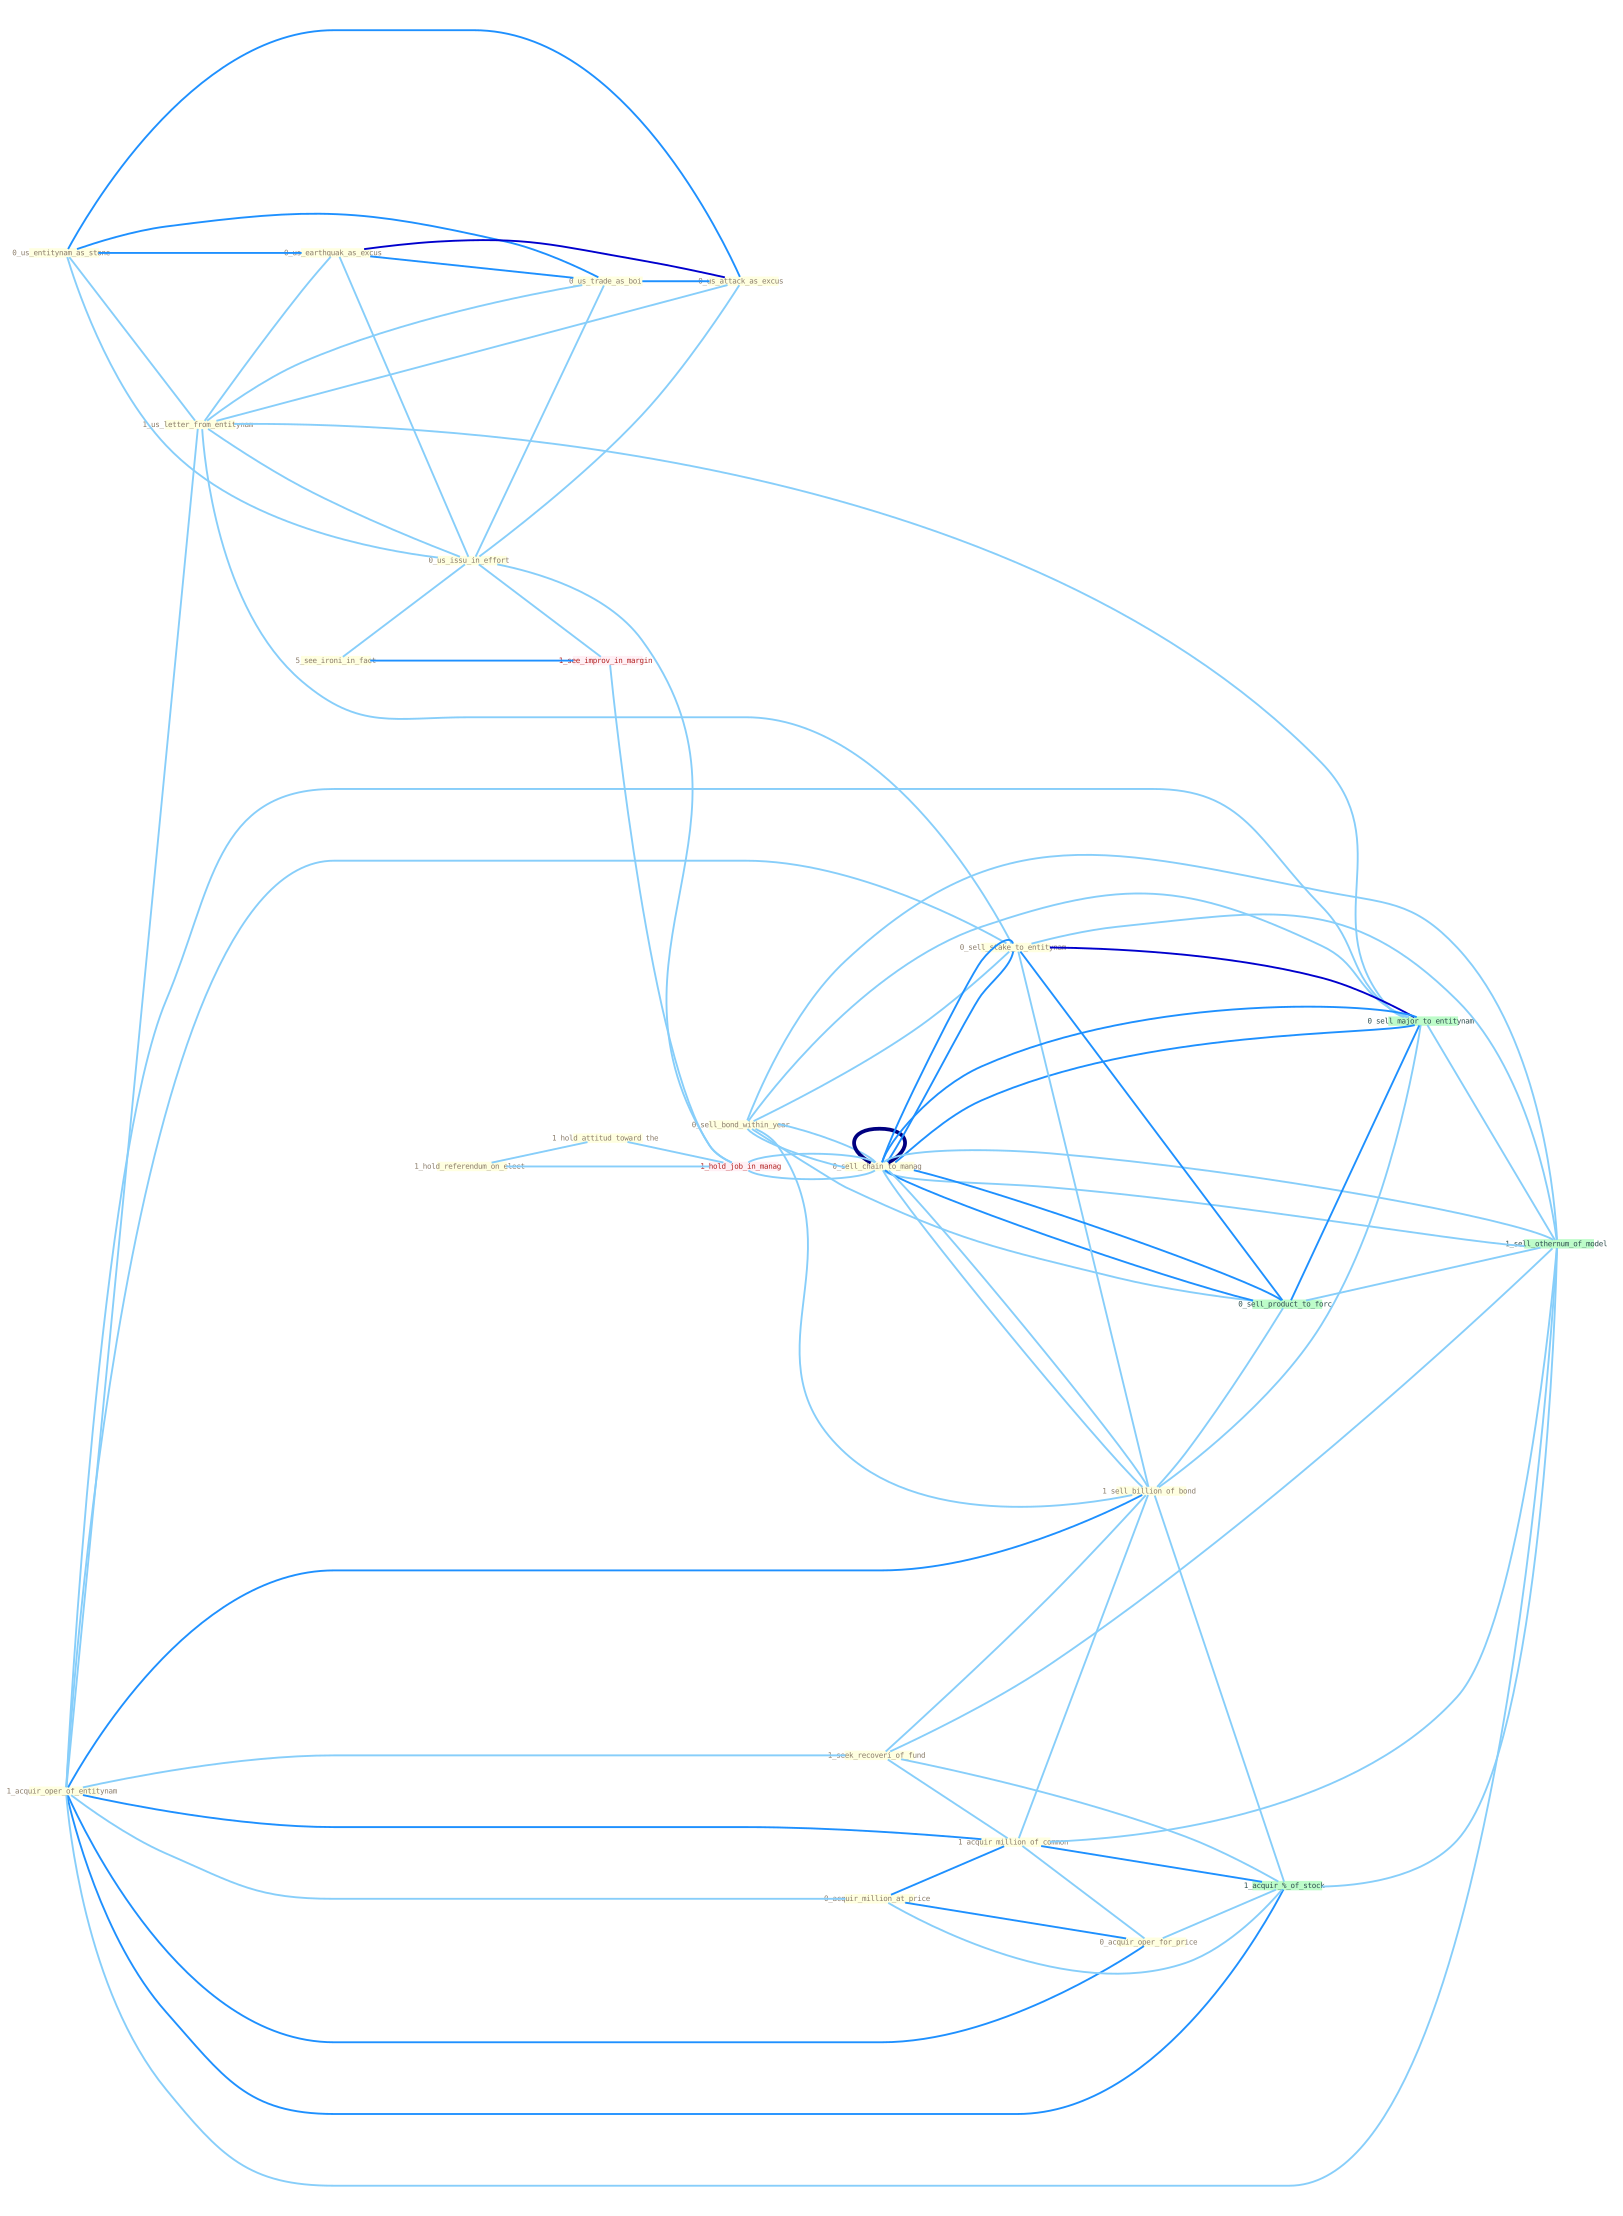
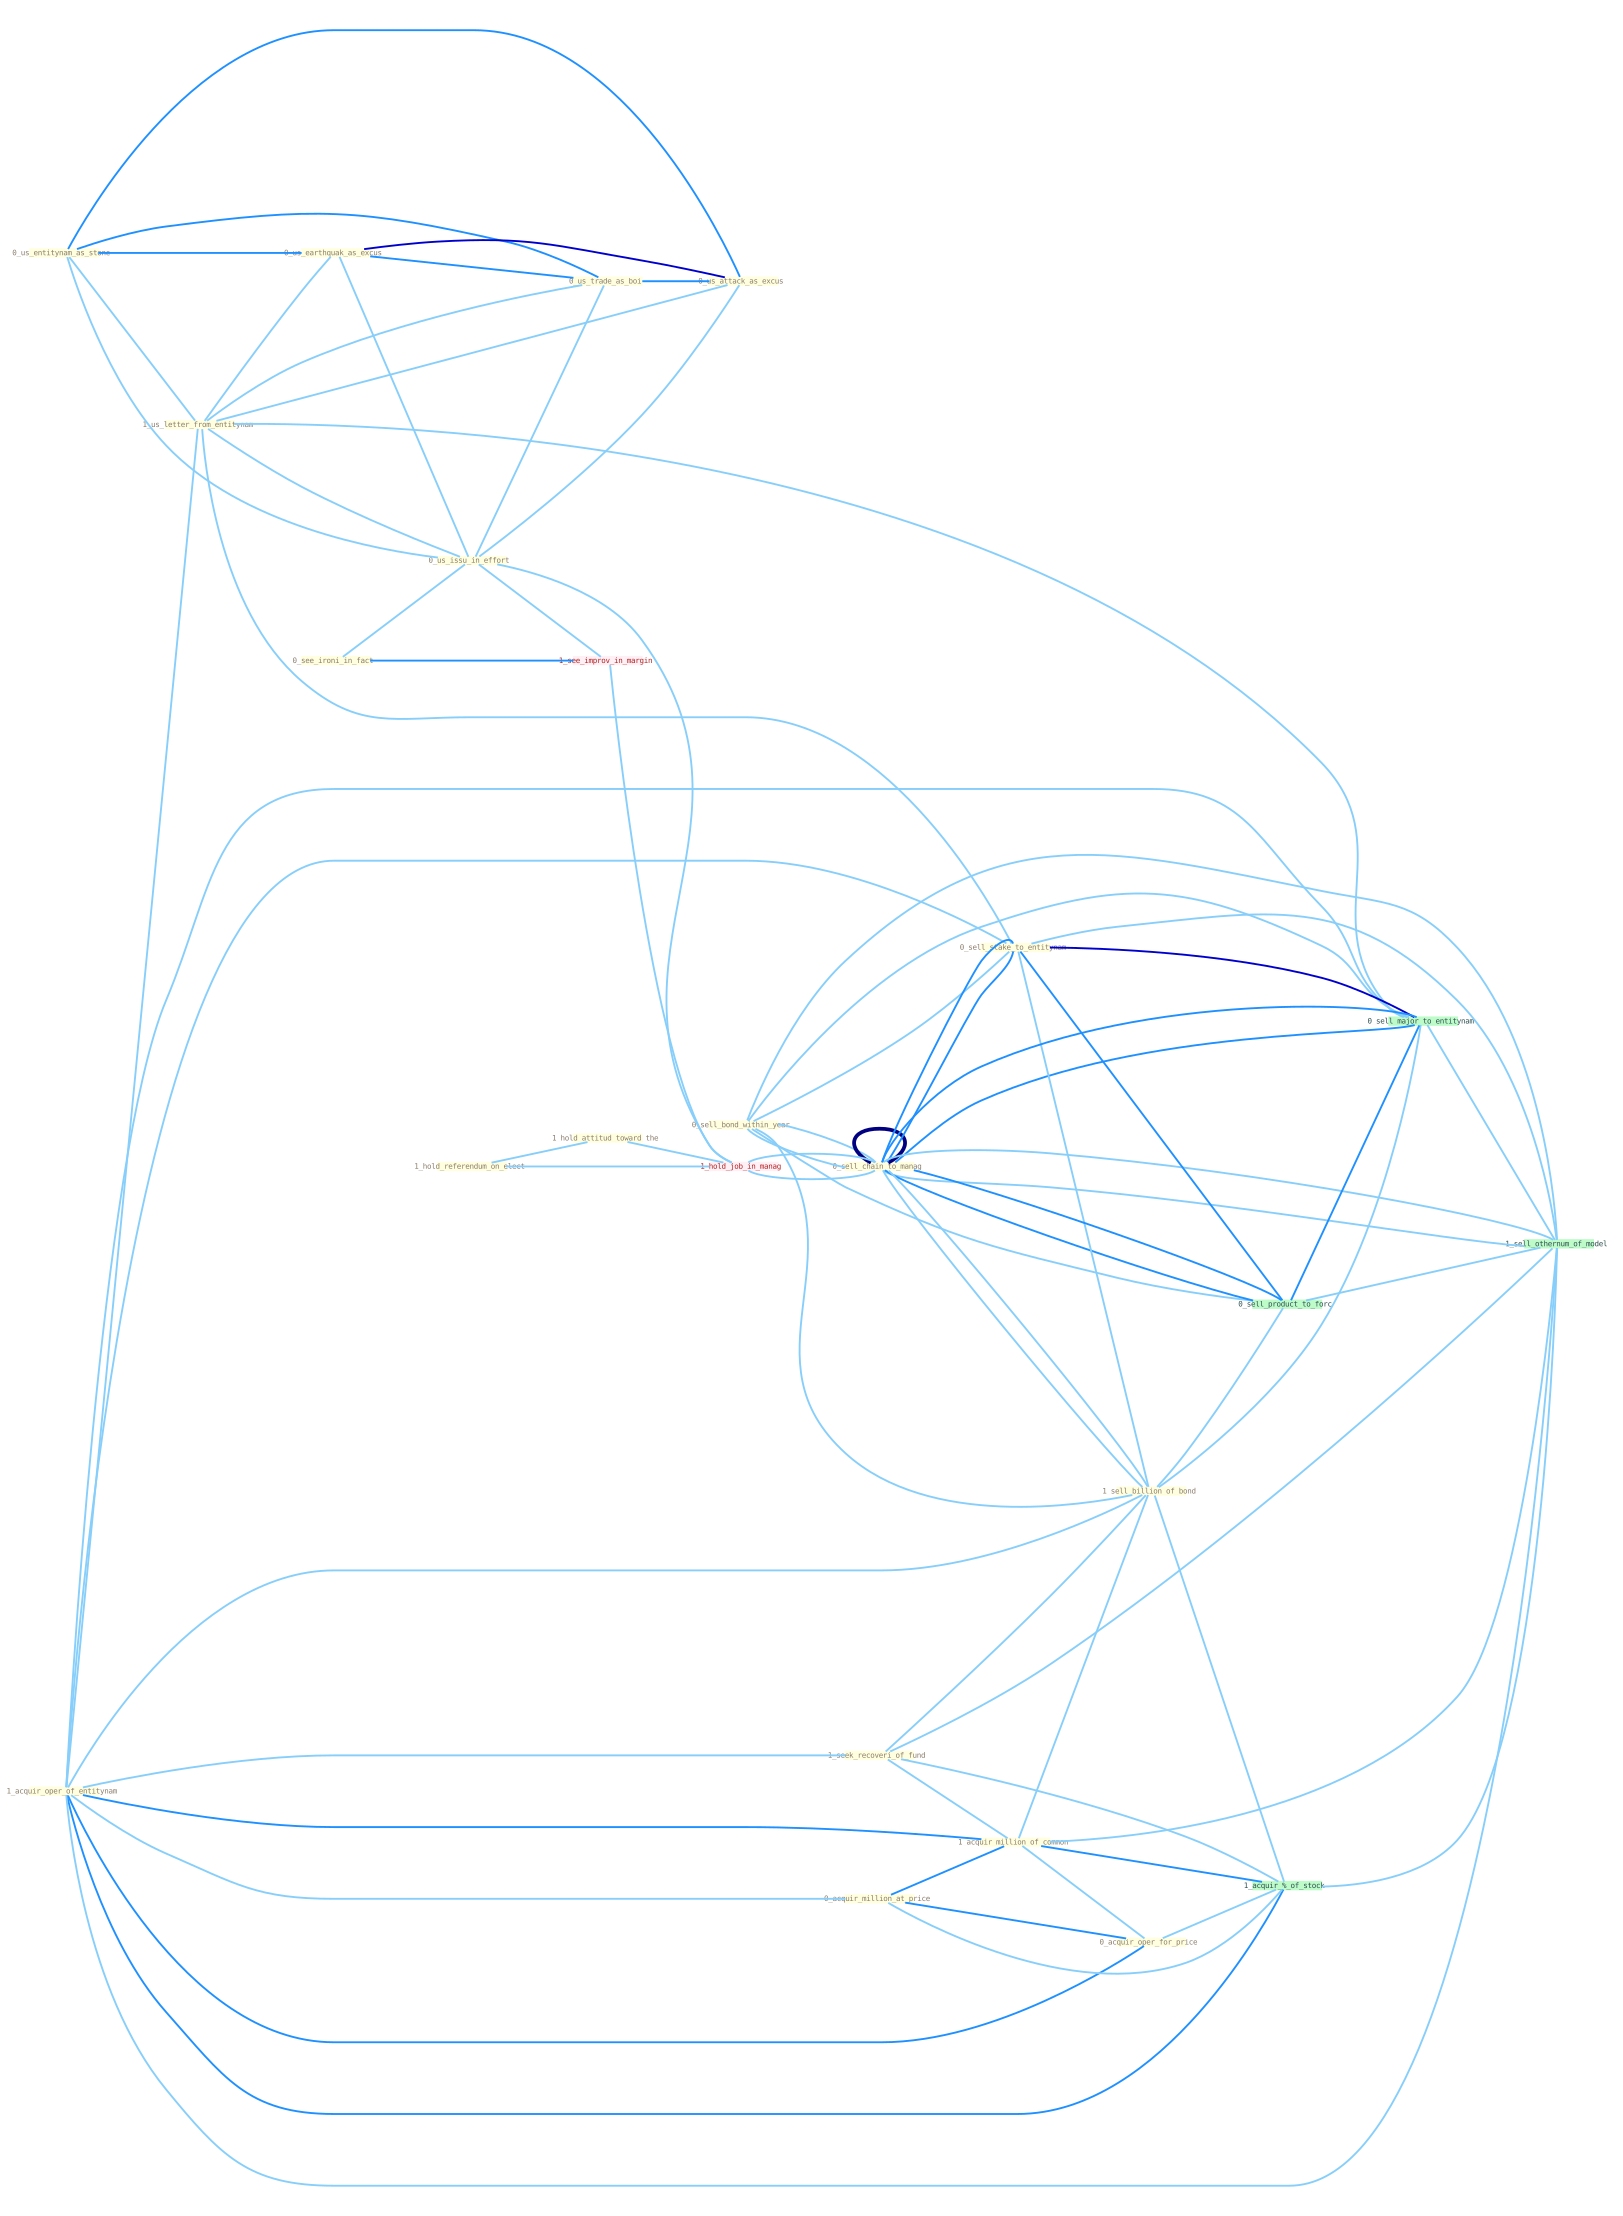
node "5_see_ironi_in_fact": label "5_see_ironi_in_fact" -> "0_see_ironi_in_fact"
edge "1_sell_billion_of_bond" -- "1_acquir_oper_of_entitynam": color #1e90ff -> #87cefa
